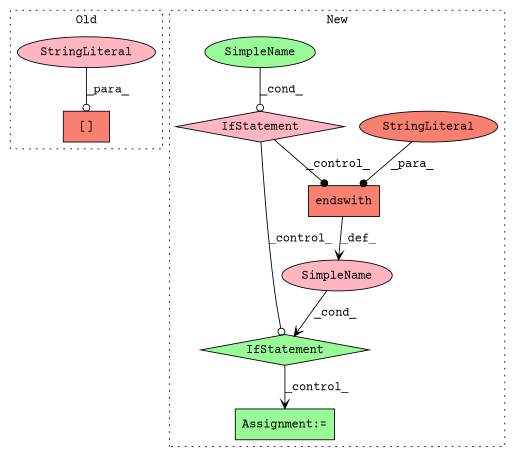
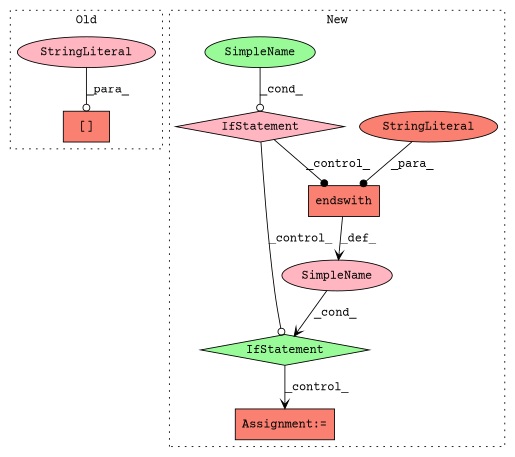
node "Assignment:=": fillcolor palegreen -> salmon
